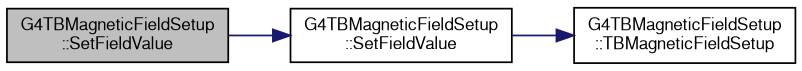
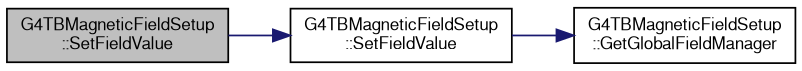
node "G4TBMagneticFieldSetup ::TBMagneticFieldSetup": label "G4TBMagneticFieldSetup ::TBMagneticFieldSetup" -> "G4TBMagneticFieldSetup ::GetGlobalFieldManager"
